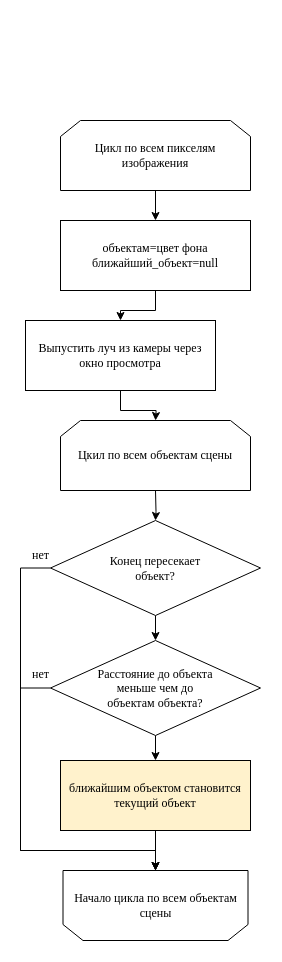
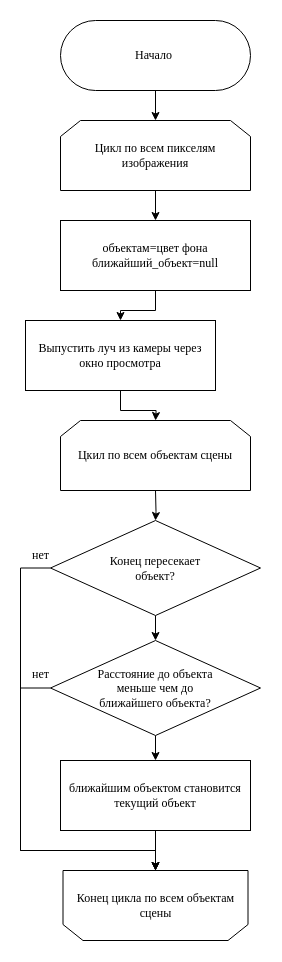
node "Начало": added
edge "Начало" -> "Цикл по всем пикселям изображения": added
node "Расстояние до объекта меньше чем до объектам объекта?": label "Расстояние до объекта меньше чем до объектам объекта?" -> "Расстояние до объекта меньше чем до ближайшего объекта?"
node "ближайшим объектом становится текущий объект": fillcolor #fff2cc -> #ffffff
node "Начало цикла по всем объектам сцены": label "Начало цикла по всем объектам сцены" -> "Конец цикла по всем объектам сцены"
